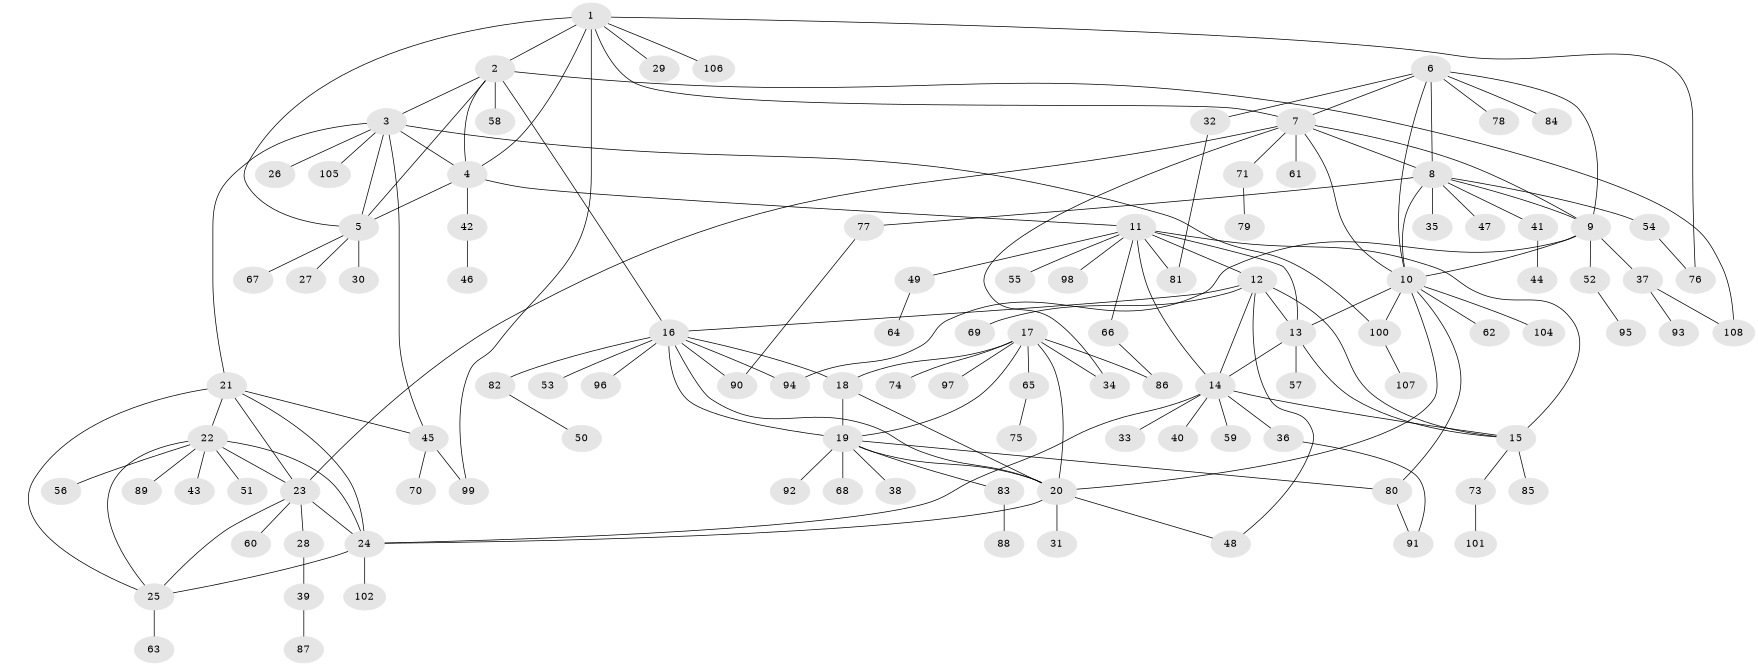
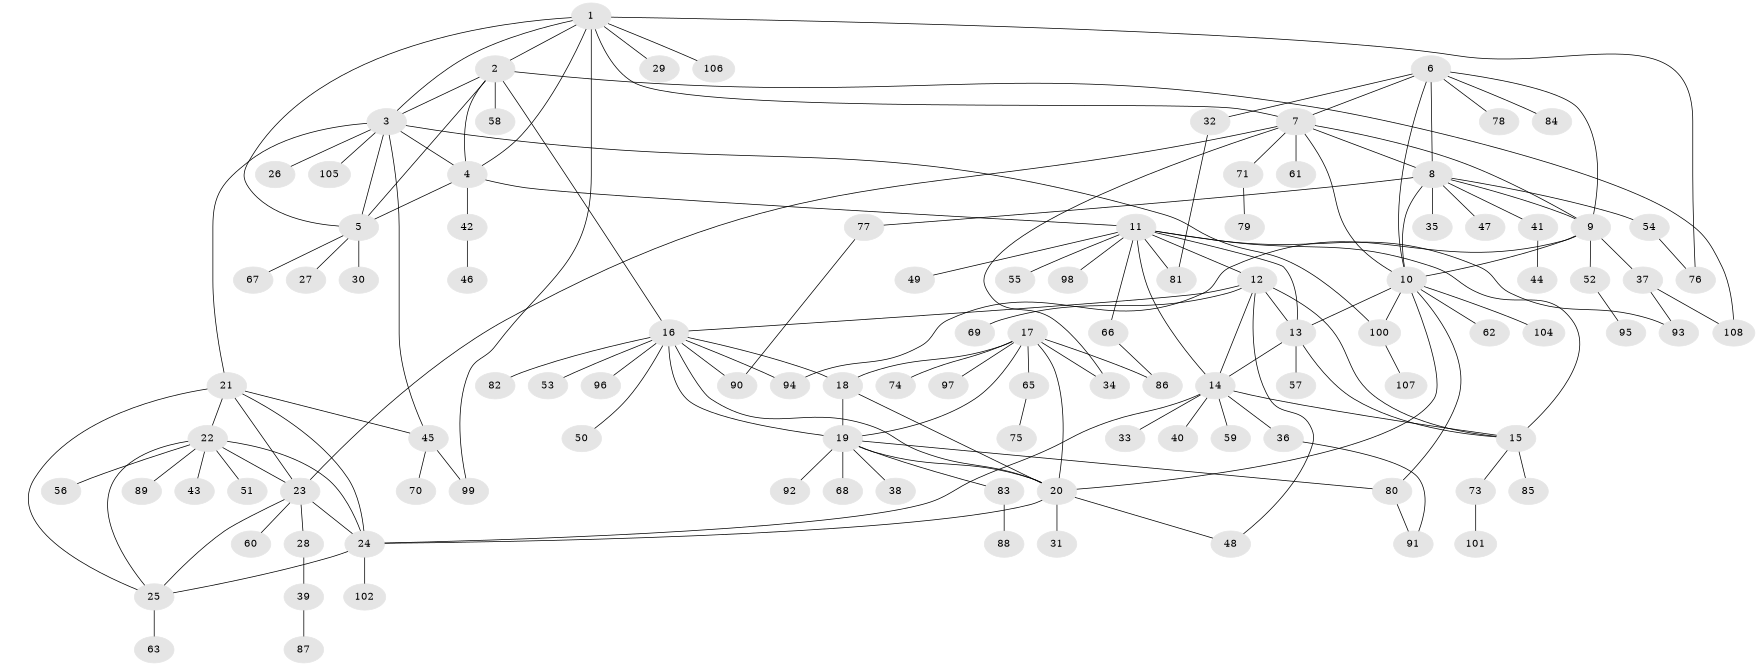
edge "1" -- "3": added
edge "11" -- "93": added
node "64": removed
edge "82" -- "50": now "16" -- "50"
